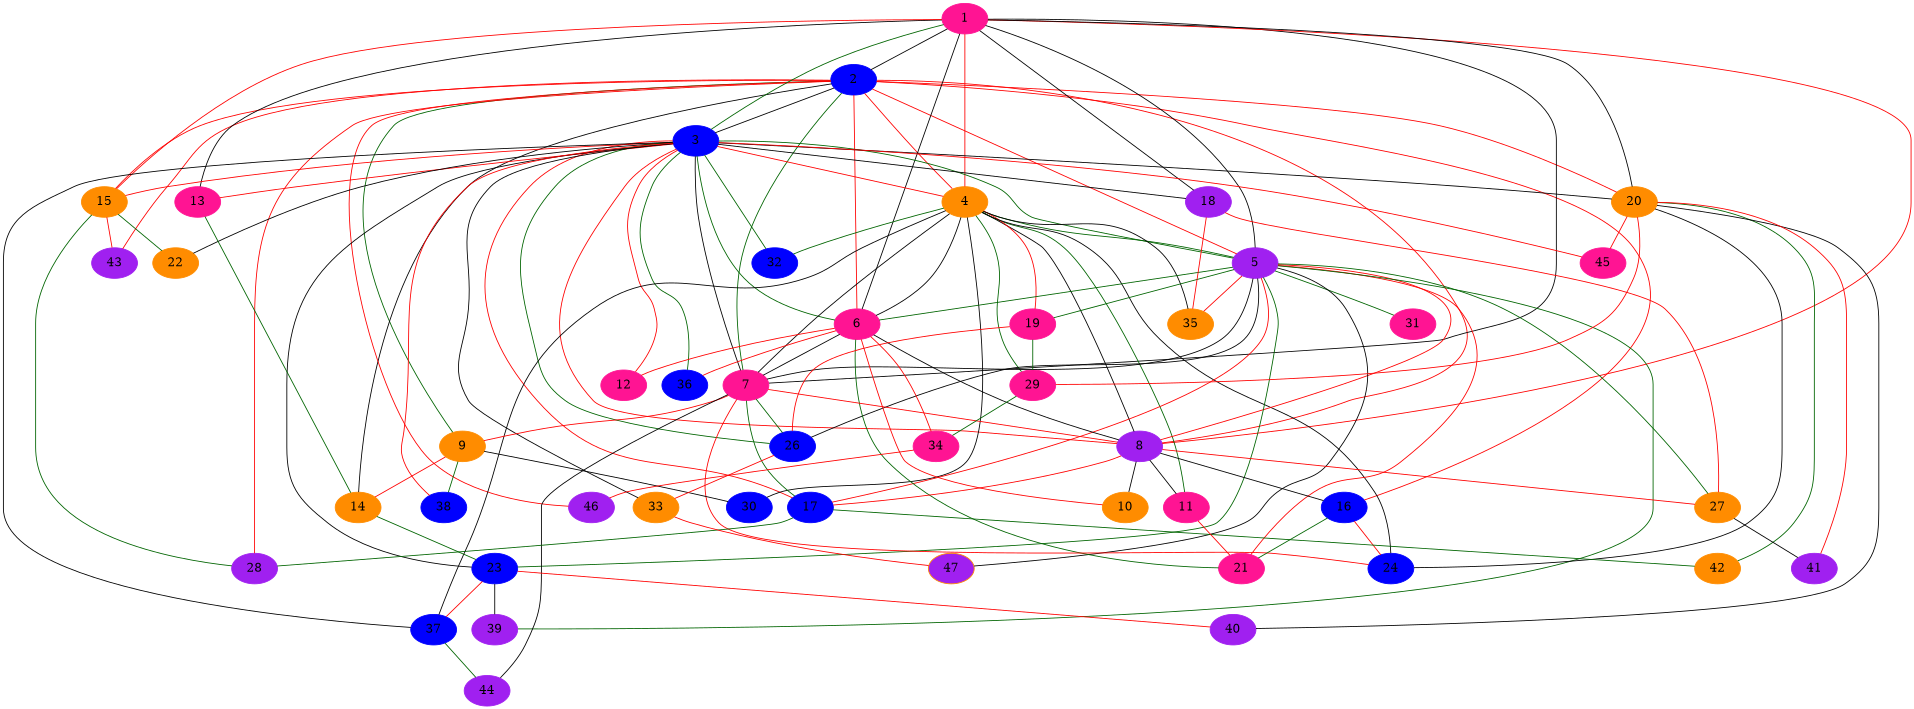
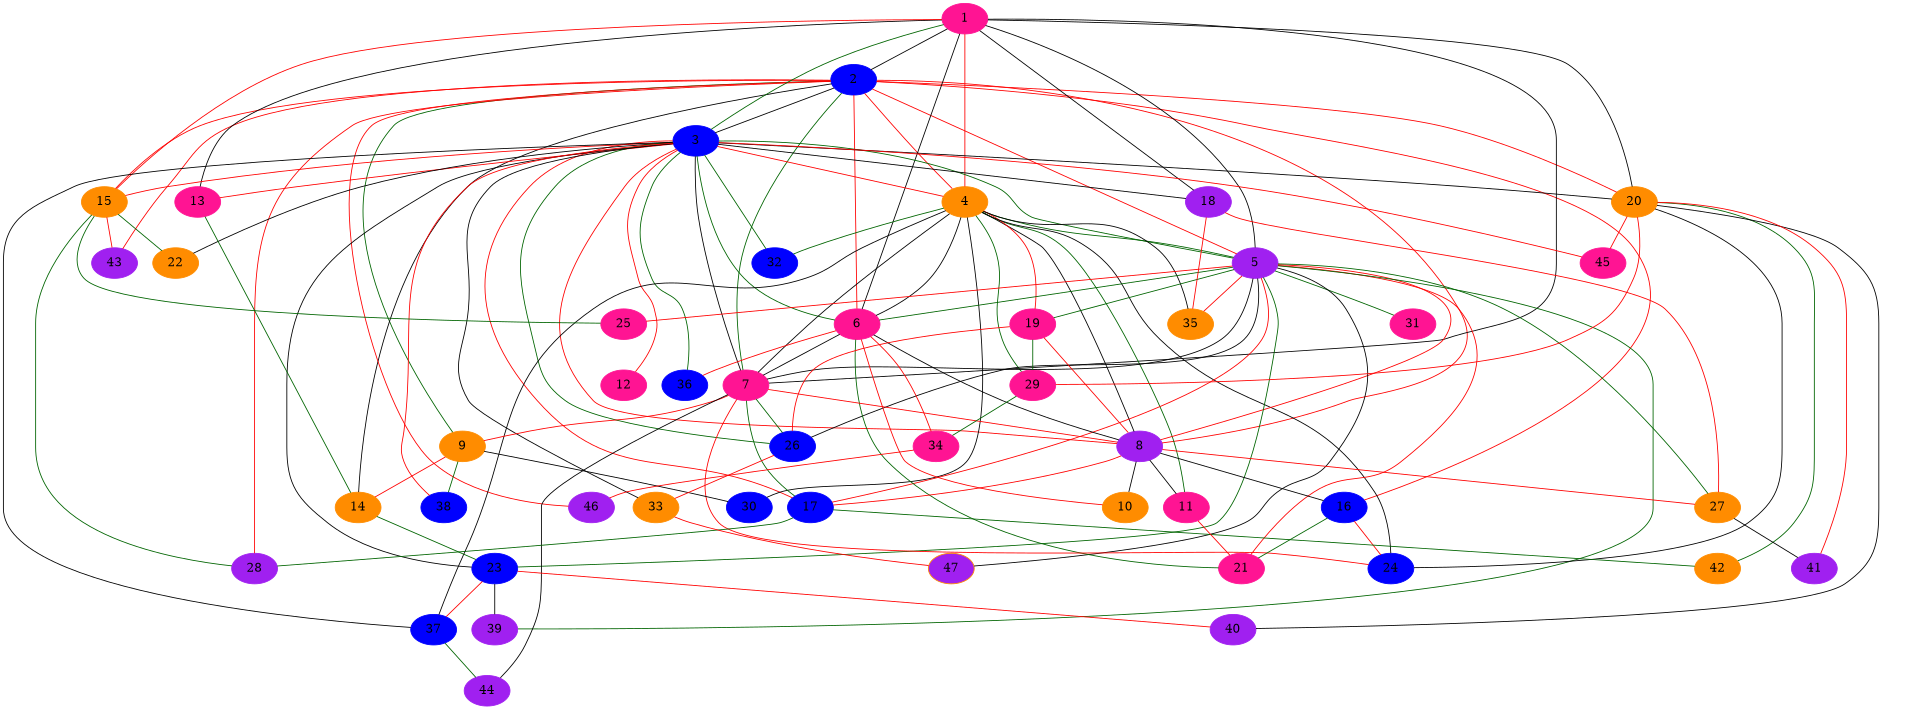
edge "1" -- "8": now "19" -- "8"
node "25": added
edge "6" -- "12": removed
